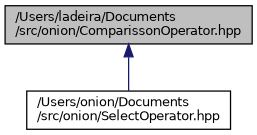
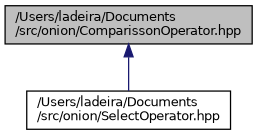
node "/Users/onion/Documents /src/onion/SelectOperator.hpp": label "/Users/onion/Documents /src/onion/SelectOperator.hpp" -> "/Users/ladeira/Documents /src/onion/SelectOperator.hpp"
